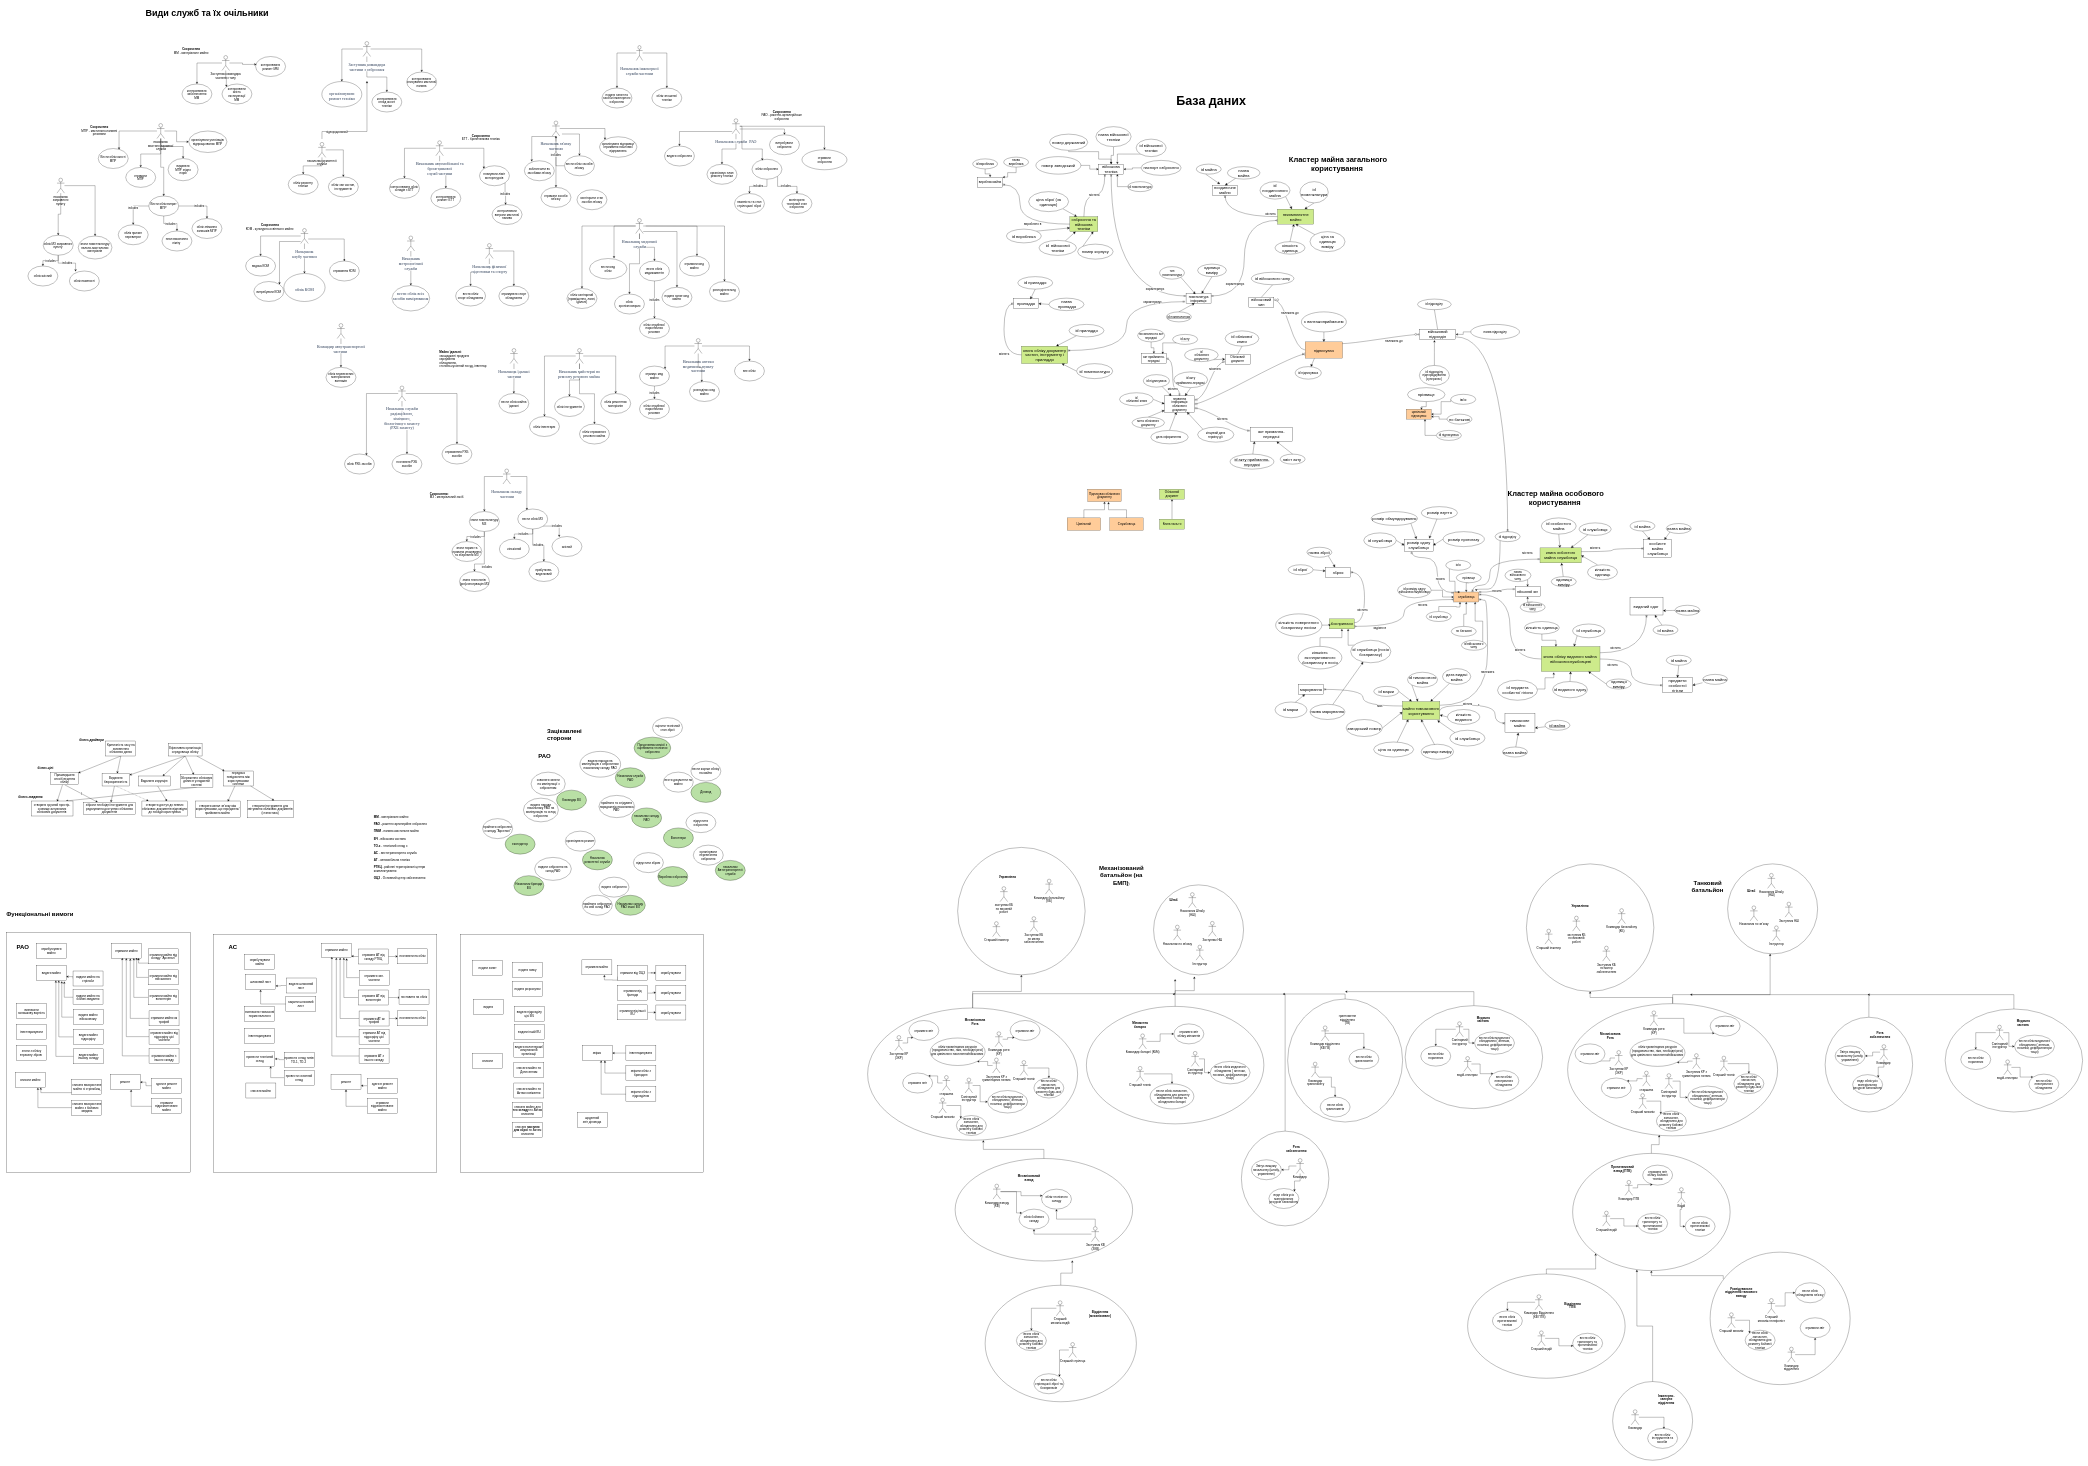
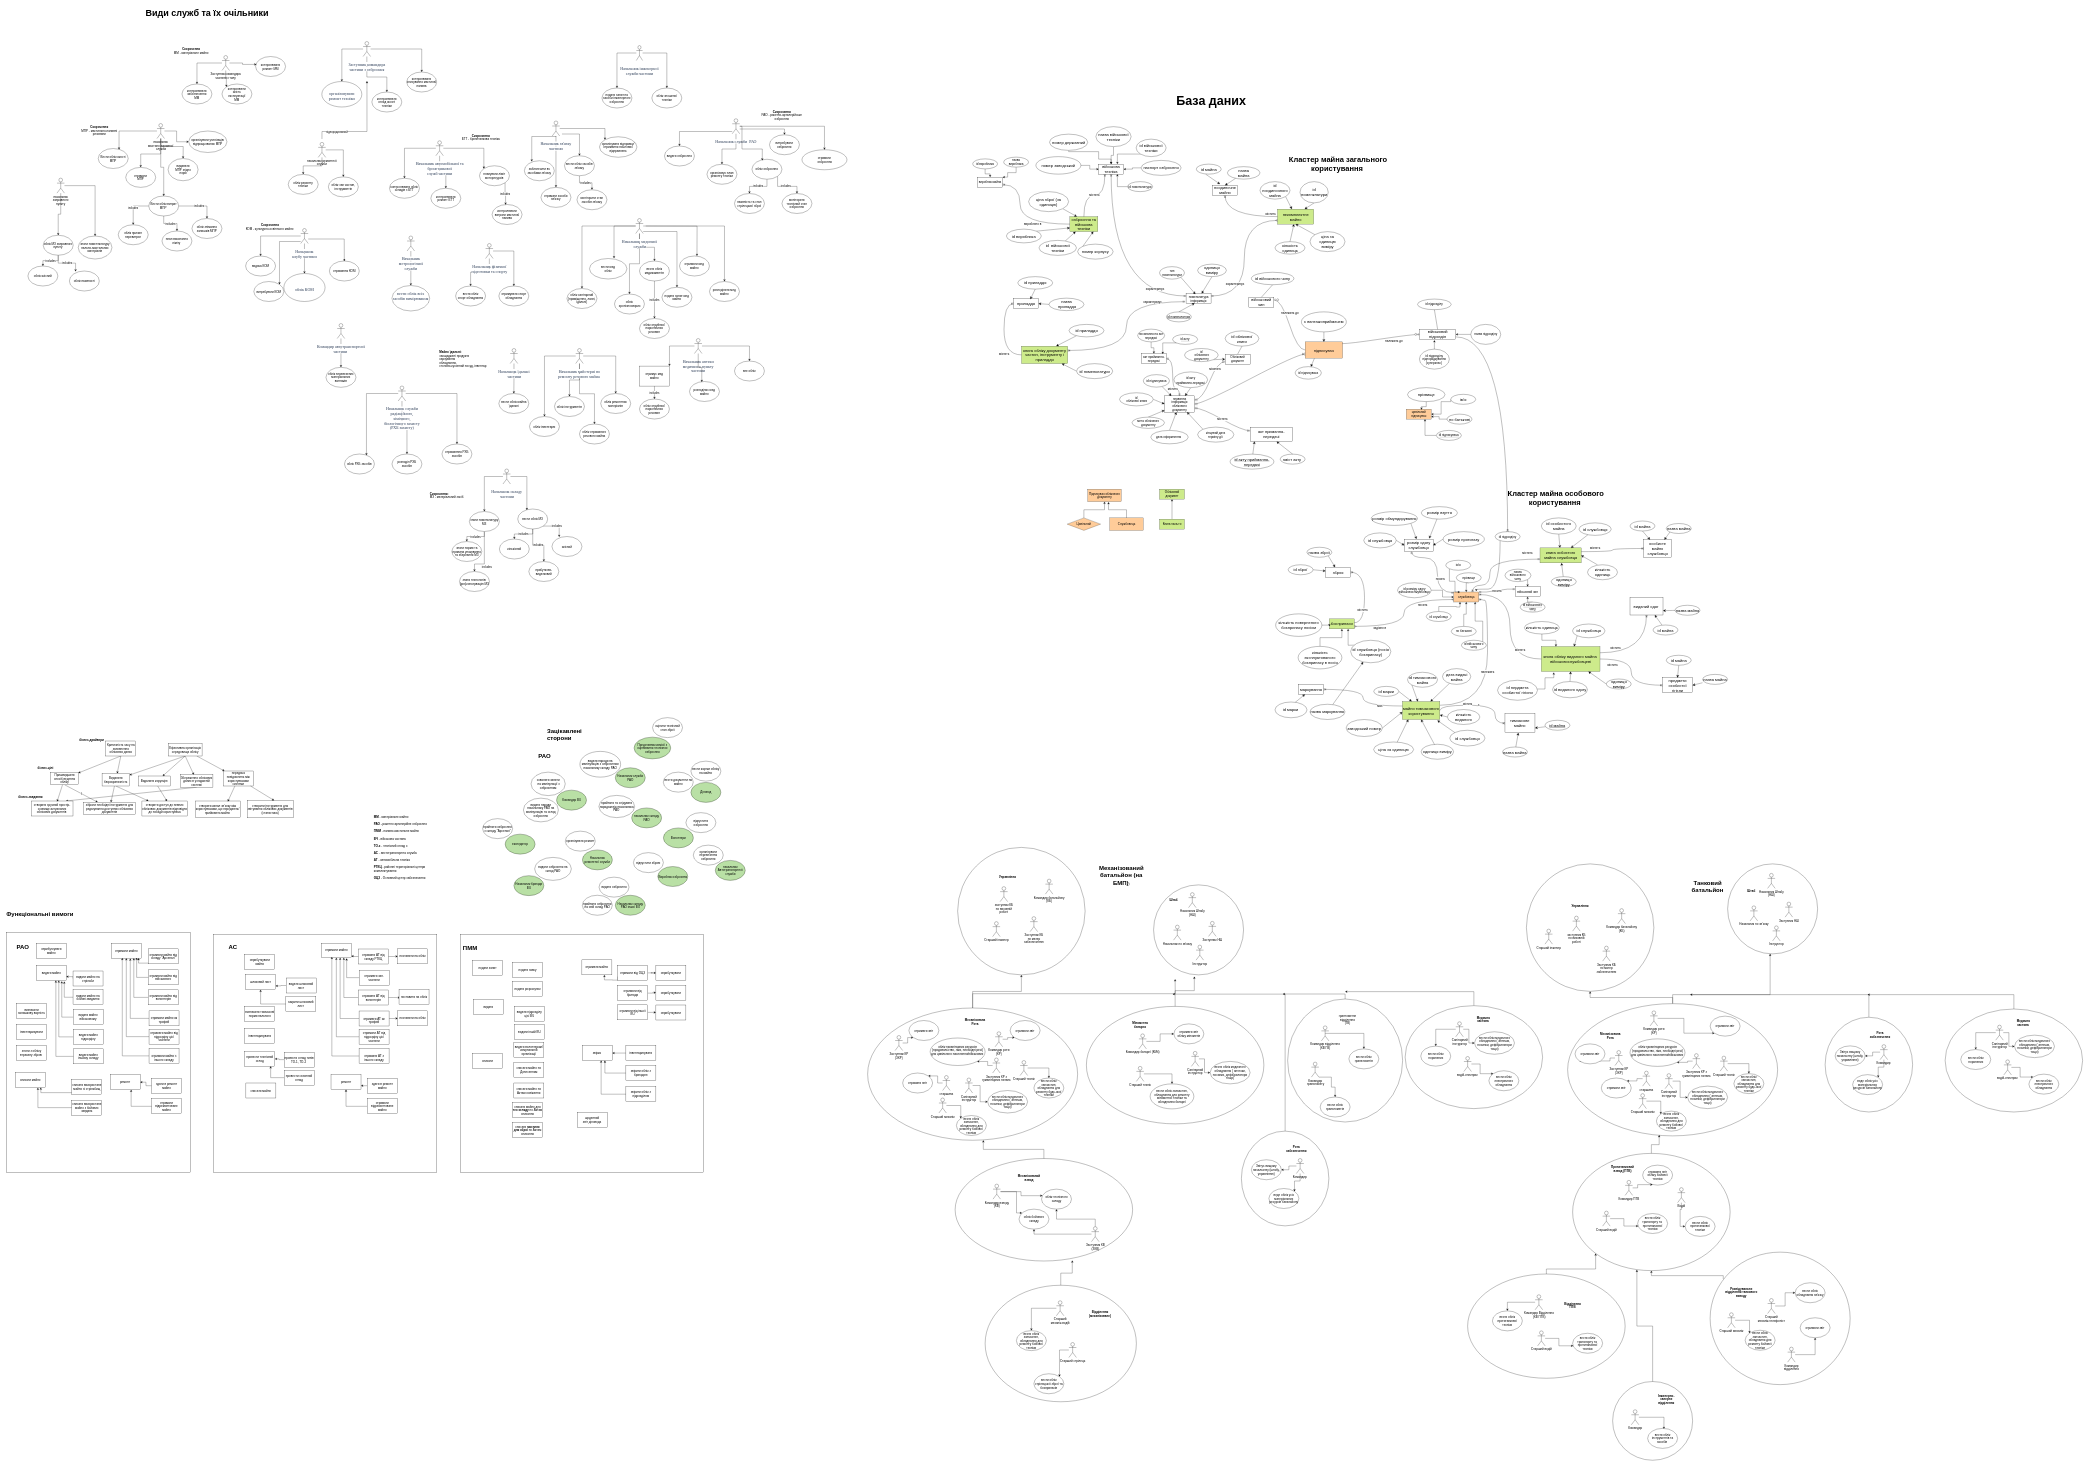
edge "вести облік засобів зв'язку" -> "Начальник зв'язку частини": now "вести облік засобів зв'язку" -> "моніторити стан засобів зв'язку"
node "назва підрозділу": size 49x15 -> 30x20
node "id підрозділу підпорядкування (суперклас)": moved (1434, 375) -> (1434, 359)
node "отримує мед майно": shape ellipse -> rectangle
node "поставити РХБ засобів": label "поставити РХБ засобів" -> "розподіл РХБ засобів"
node "Цивільний": shape rectangle -> diamond
edge "Видалити бюрократичність" -> "створити доступ до певних облікових документів відповідно до посади користувача": style dashed -> solid
node "ПММ": added
